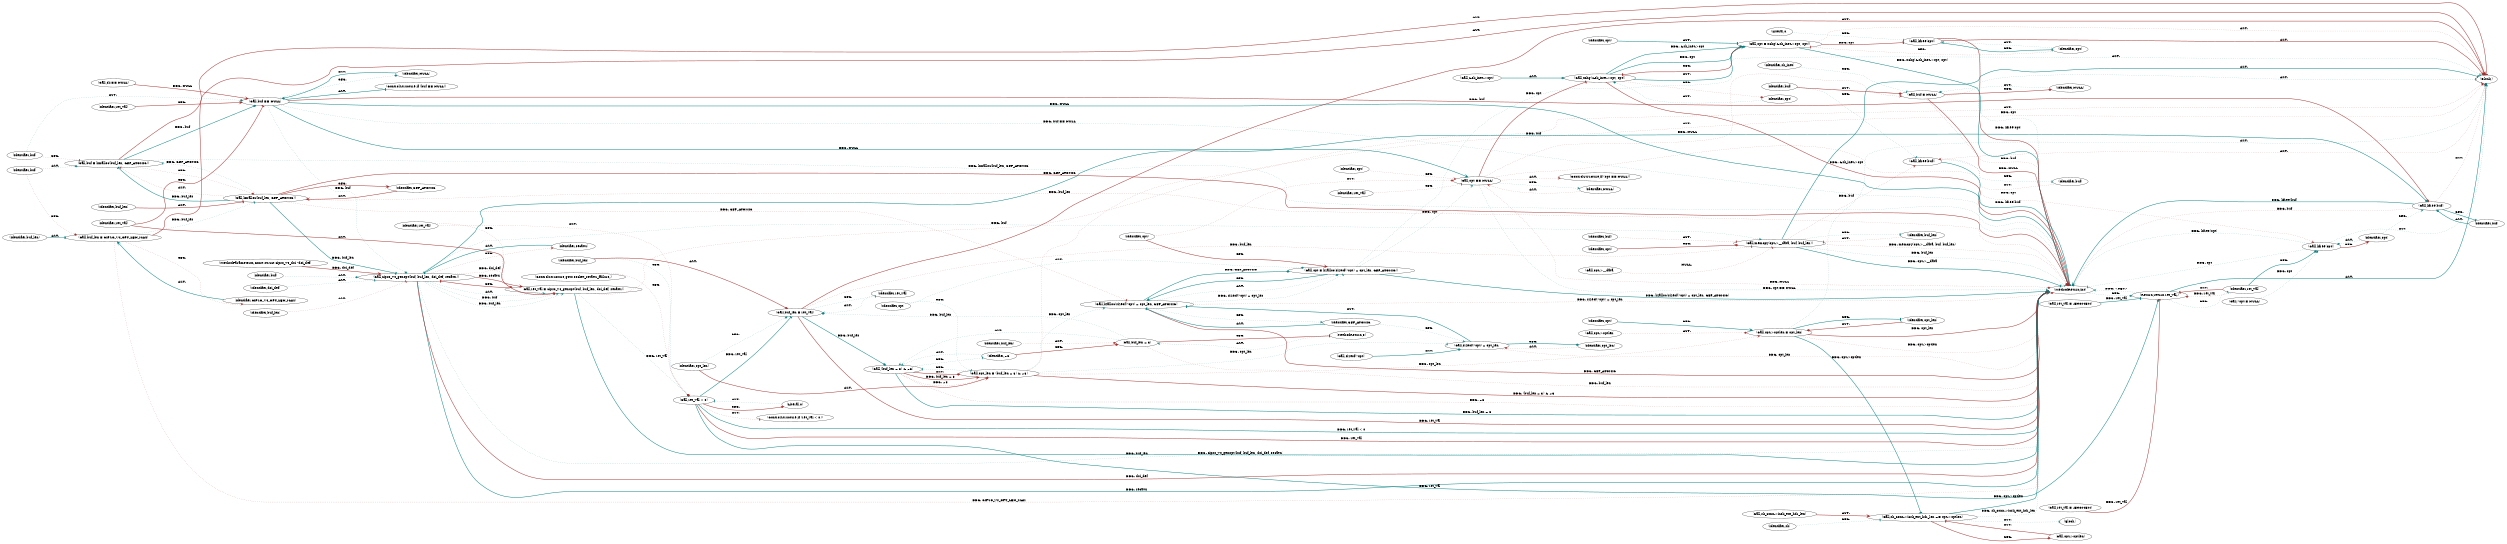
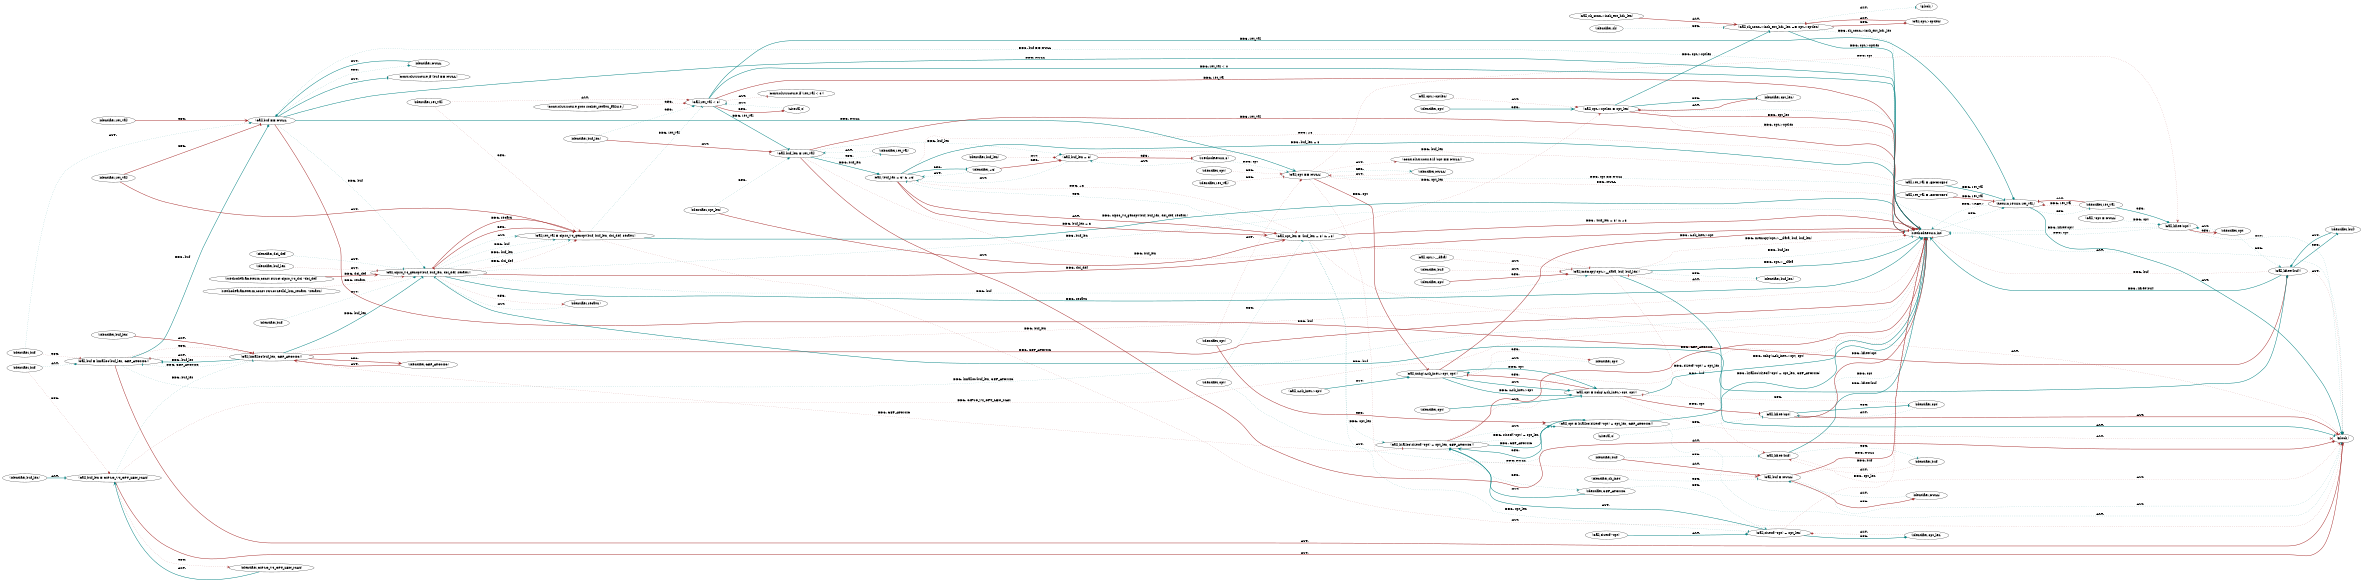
node "(Call,sk == NULL)": removed
edge "(Call,opt = kzalloc(sizeof(*opt) + opt_len, GFP_ATOMIC))" -> "(Call,opt == NULL)": now "(MethodReturn,3)" -> "(Call,opt == NULL)"
edge "(Identifier,secattr)" -> "(Call,cipso_v4_genopt(buf, buf_len, doi_def, secattr))": style bold -> dotted
edge "(Call,opt->__data)" -> "(Call,memcpy(opt->__data, buf, buf_len))": label "NULL: " -> "AST: "
node "(MethodParameterIn,const struct netlbl_lsm_secattr *secattr)": added
edge "(Call,buf_len + 3)" -> "(Call,buf_len = ret_val)": reversed
edge "(Call,(buf_len + 3) & ~3)" -> "(Identifier,~3)": style dotted -> bold
